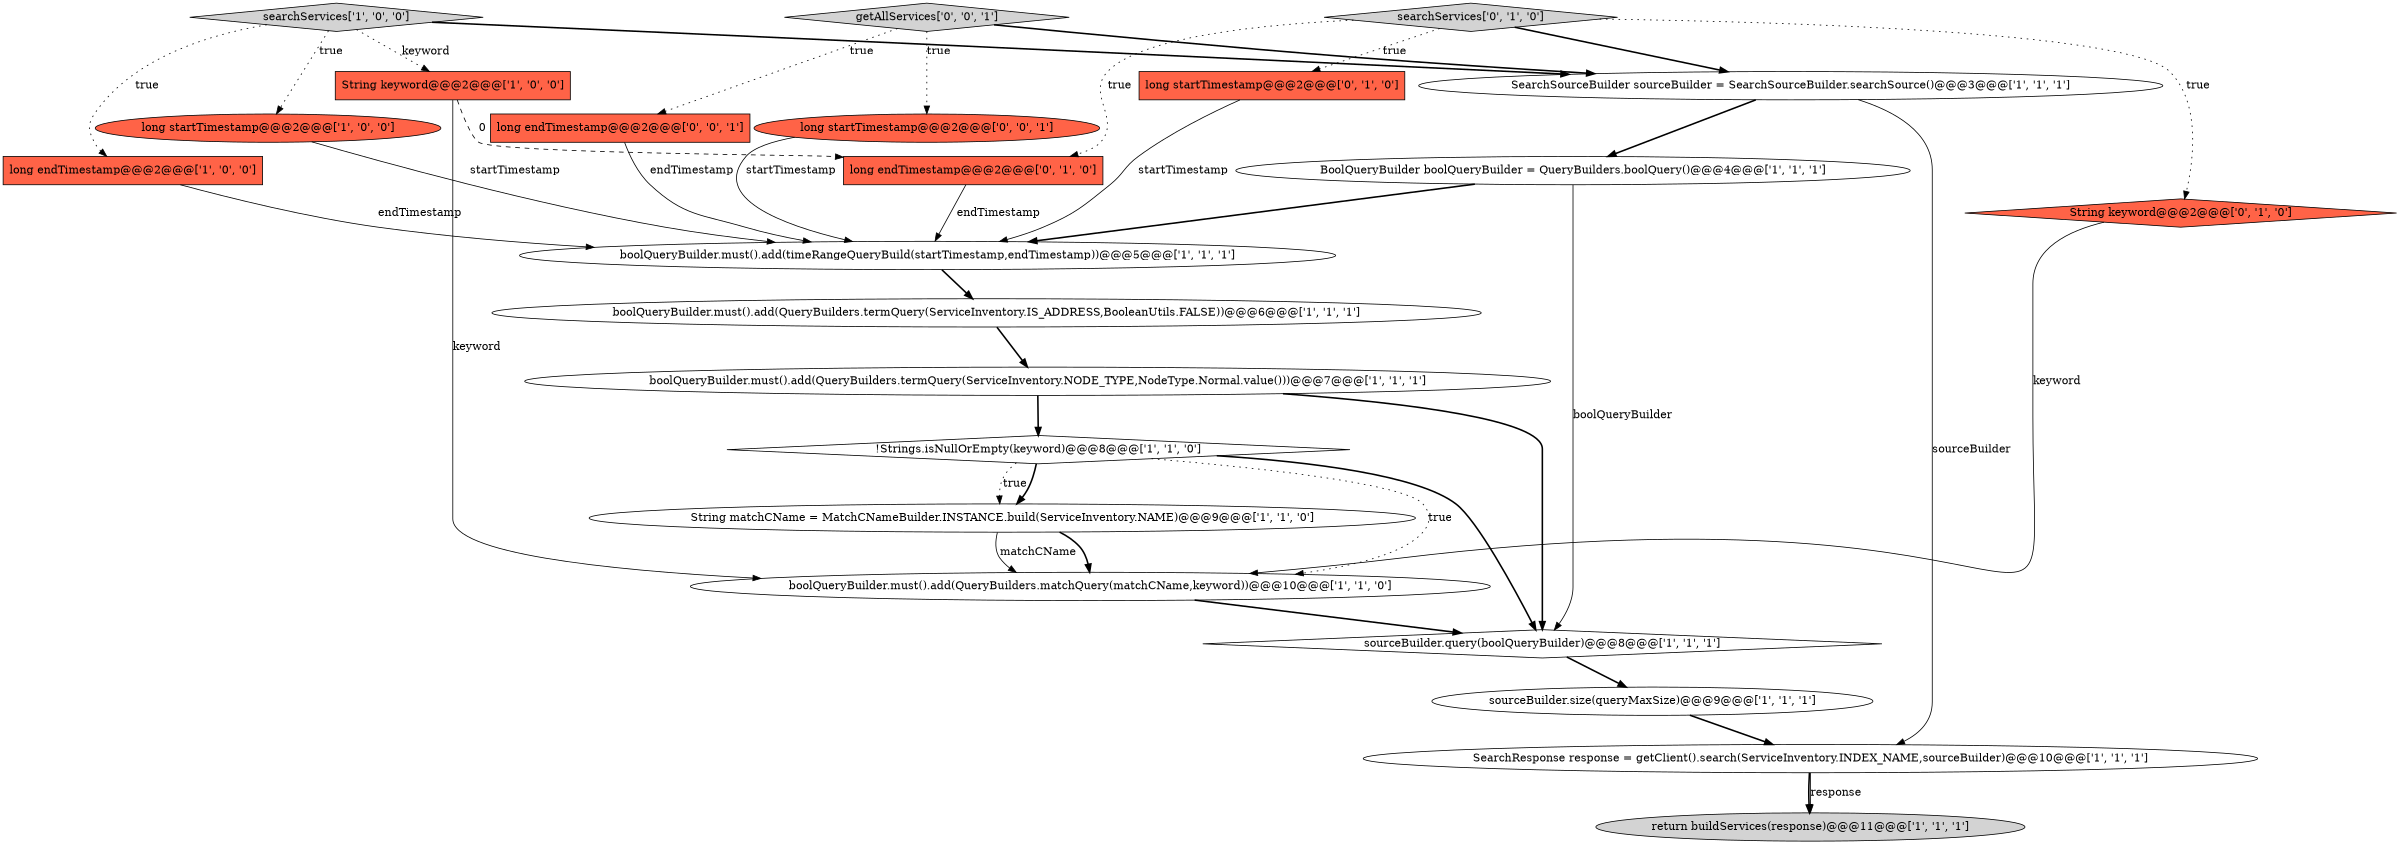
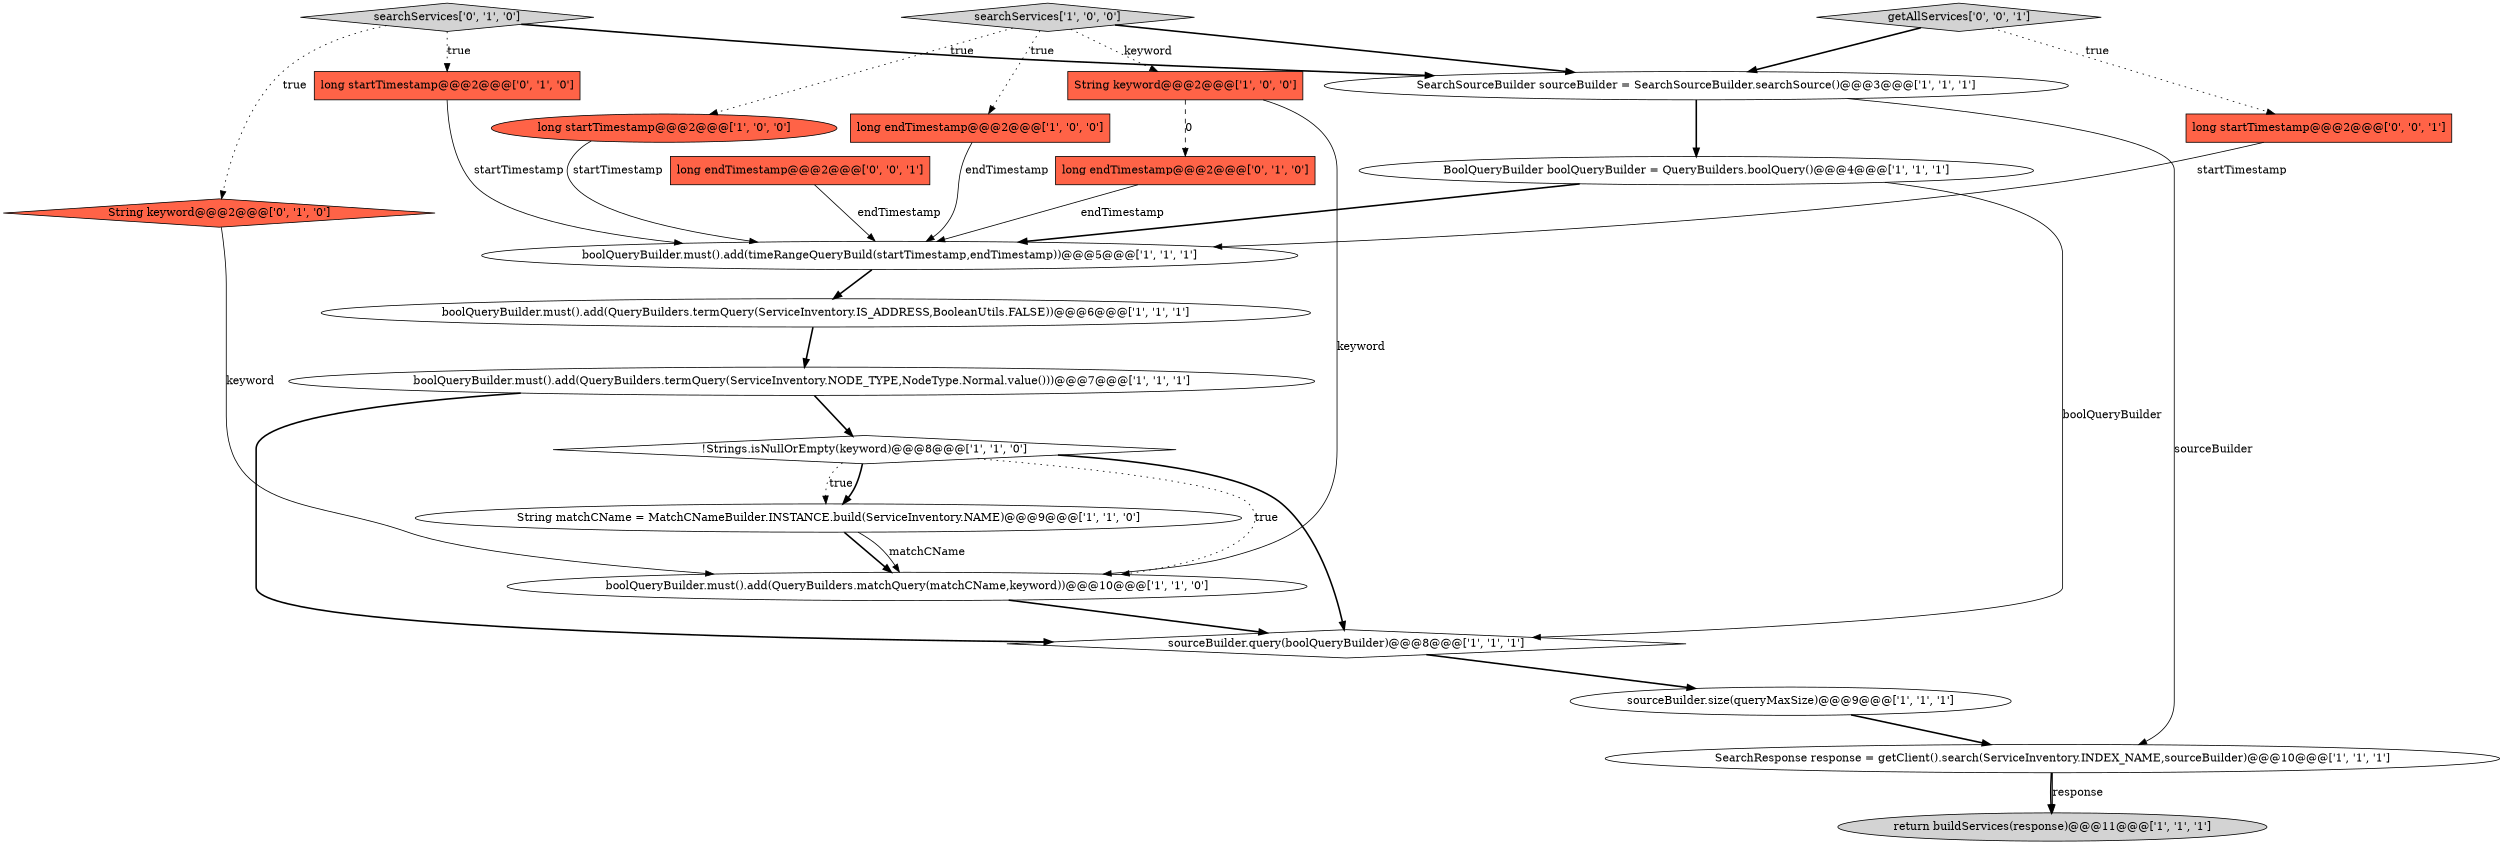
edge "searchServices['0', '1', '0']" -> "long endTimestamp@@@2@@@['0', '1', '0']": removed, label "true"
edge "getAllServices['0', '0', '1']" -> "long endTimestamp@@@2@@@['0', '0', '1']": removed, label "true"
node "long startTimestamp@@@2@@@['0', '0', '1']": shape ellipse -> box
